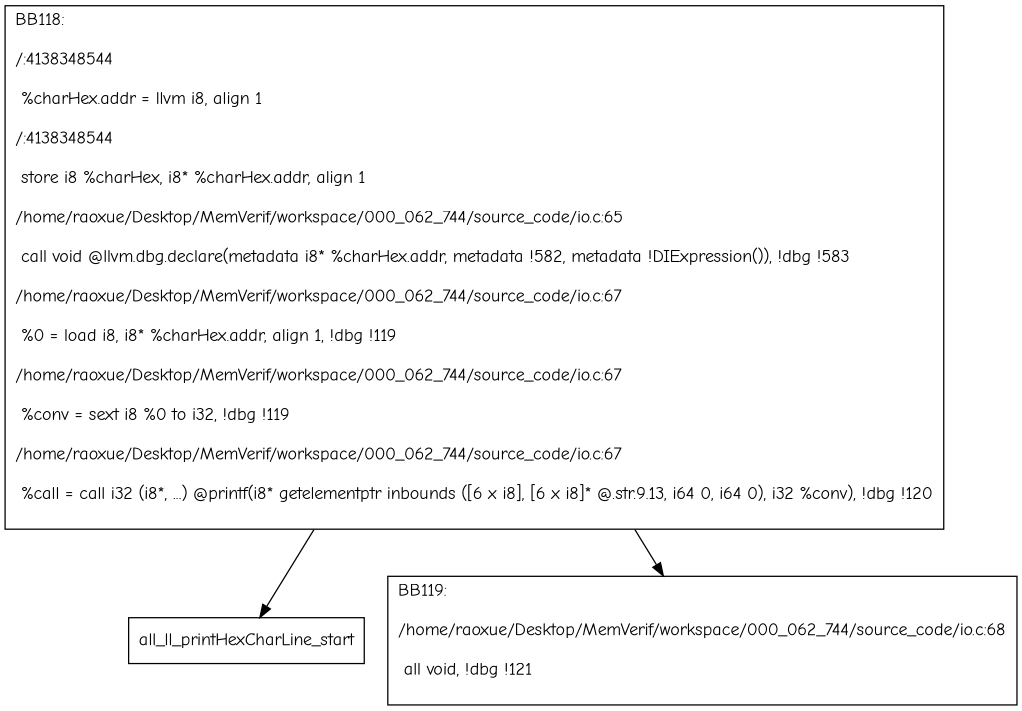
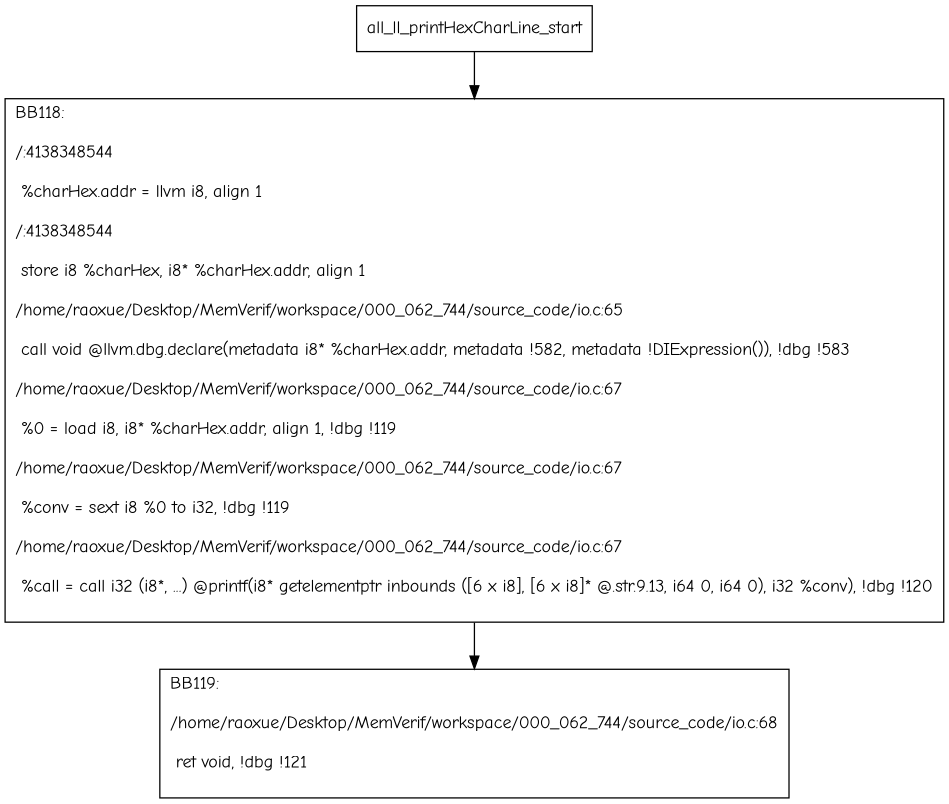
edge "BB118:" -> "all_ll_printHexCharLine_start": reversed
node "BB119:": text "all void, !dbg !121" -> "ret void, !dbg !121"
